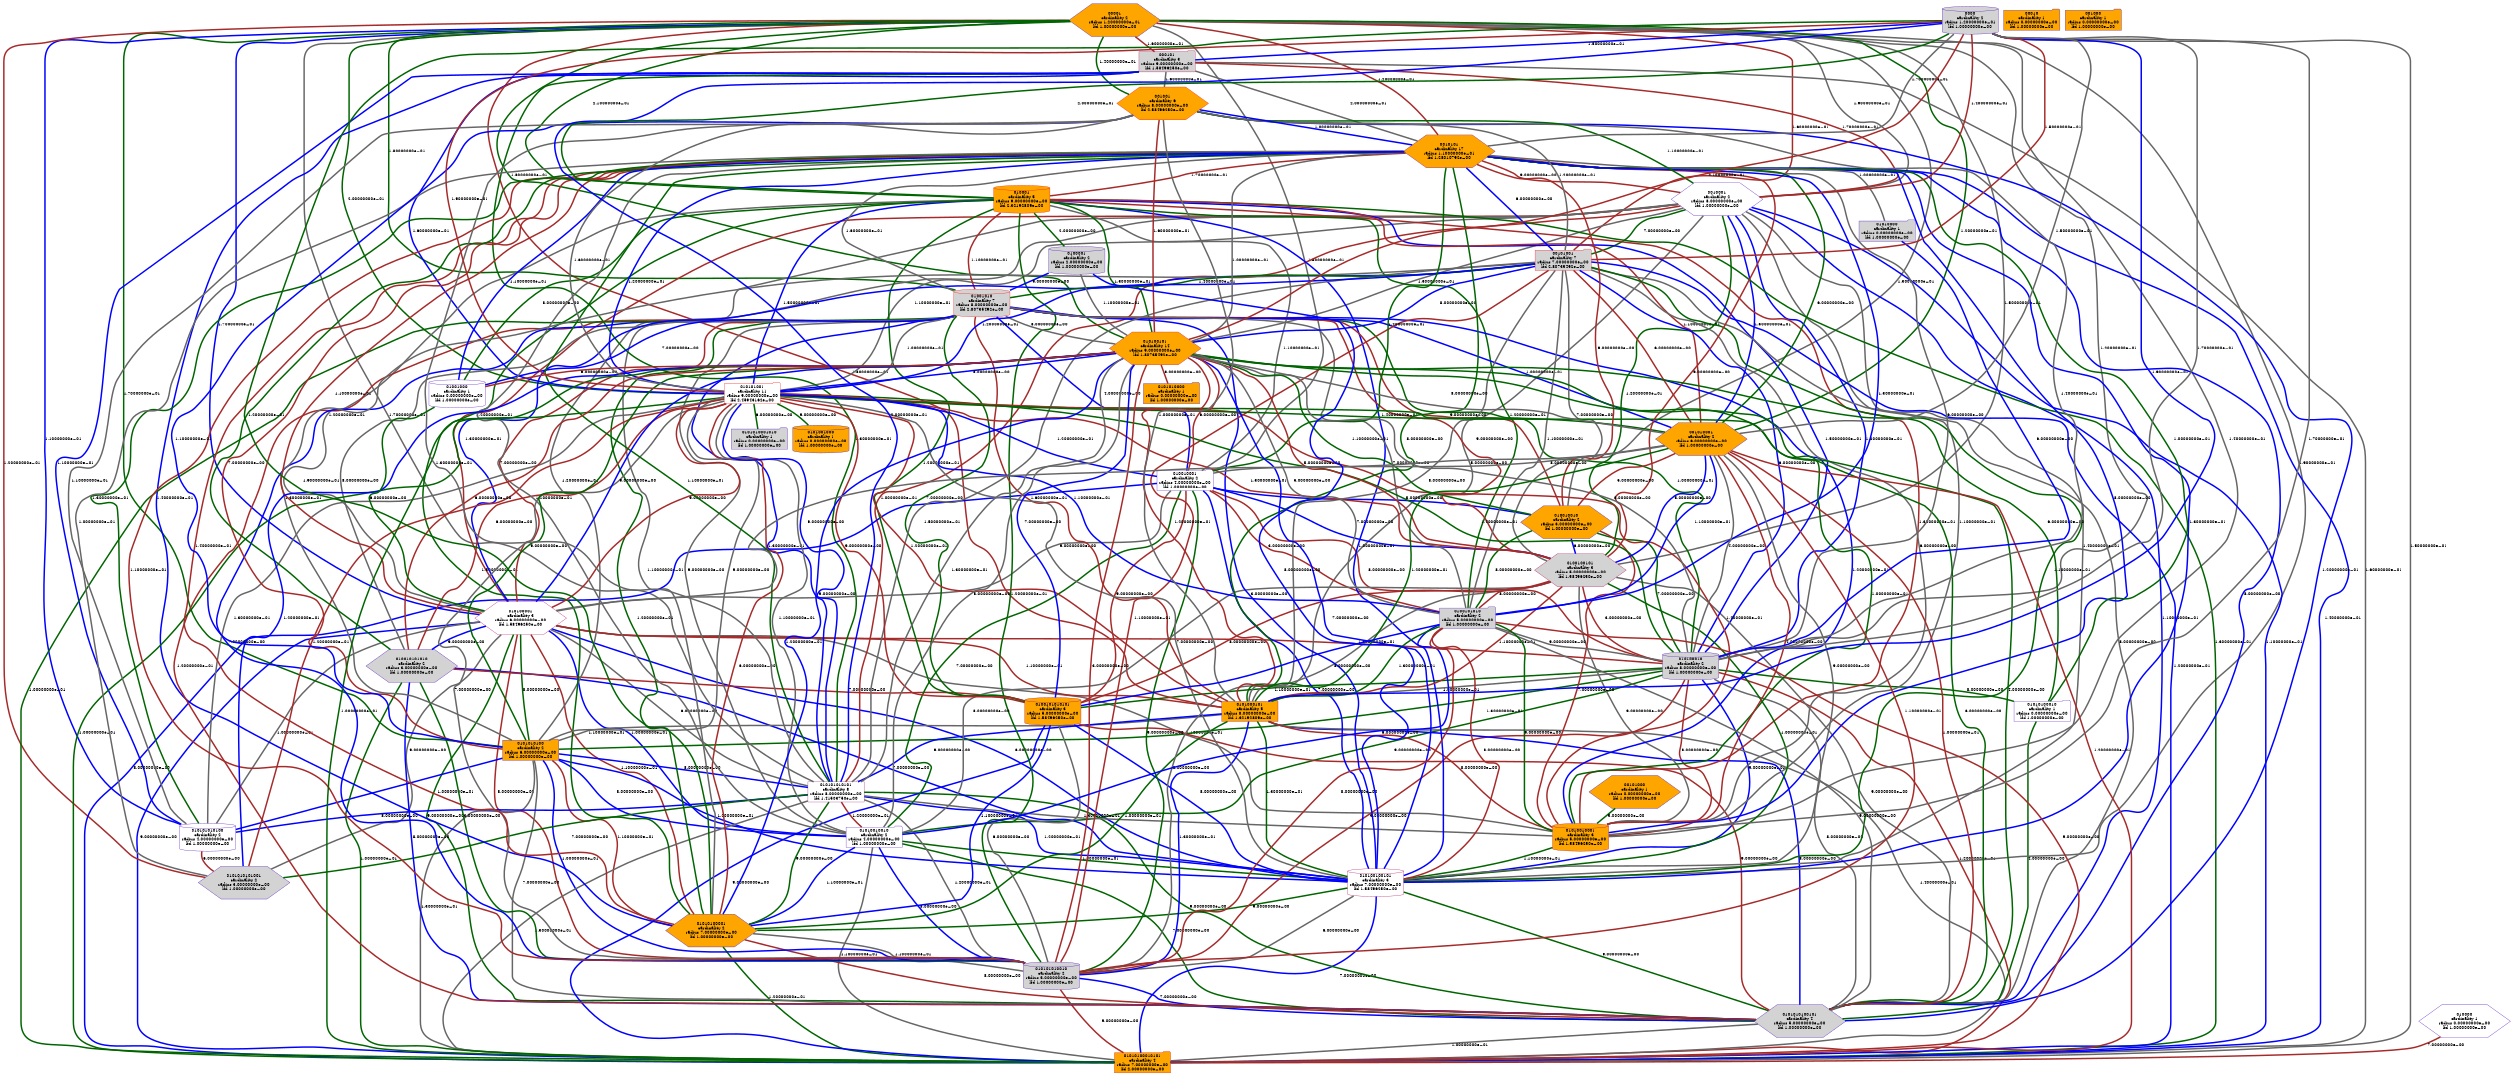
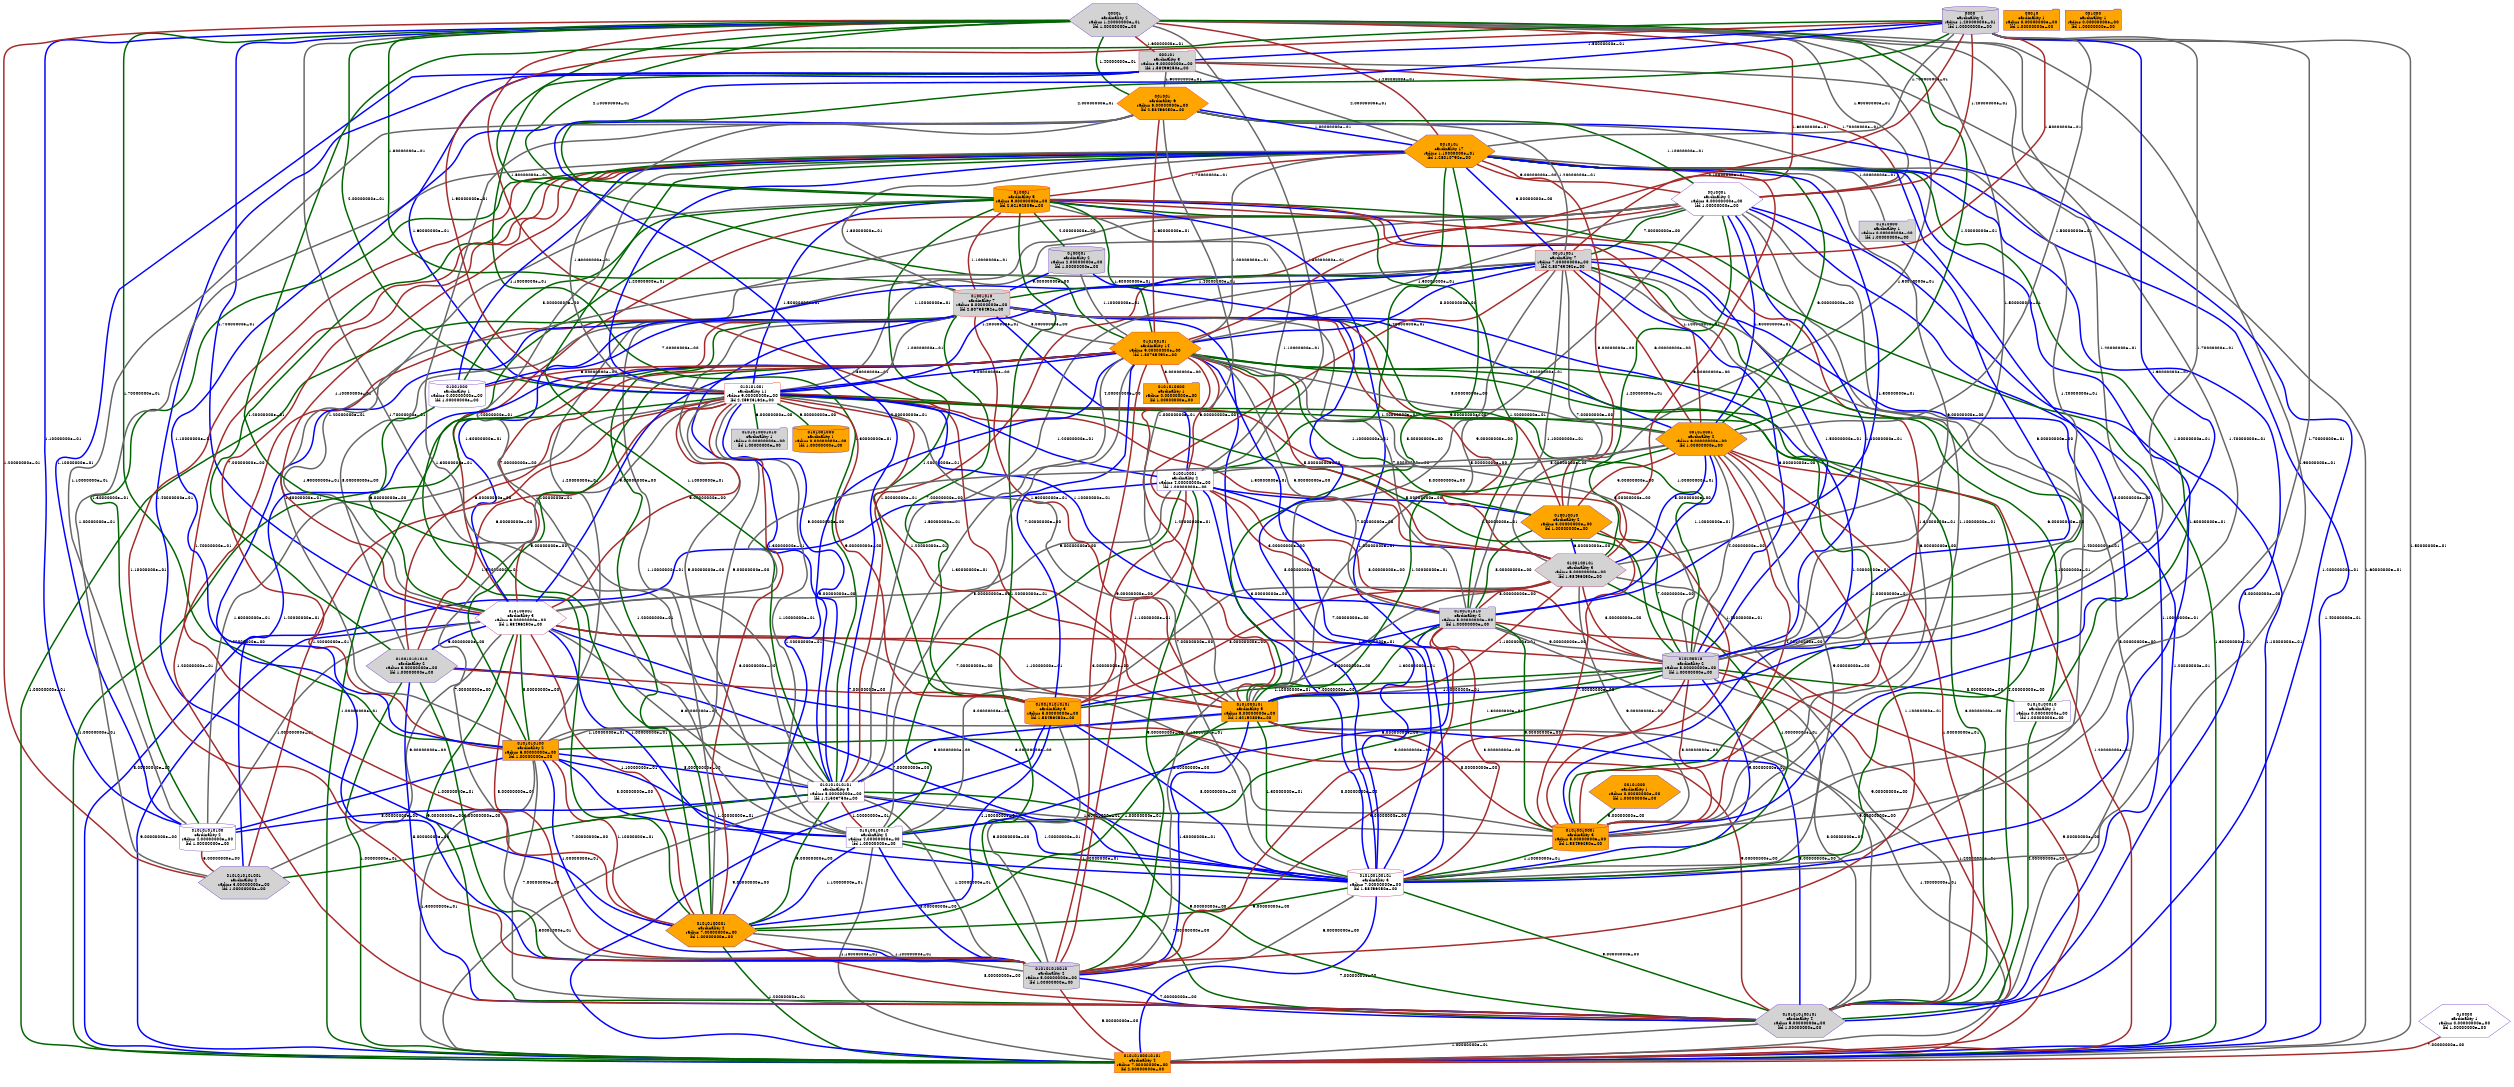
node "00001 cardinality 2 radius 1.20000000e+01 lfd 1.00000000e+00": fillcolor orange -> lightgrey
